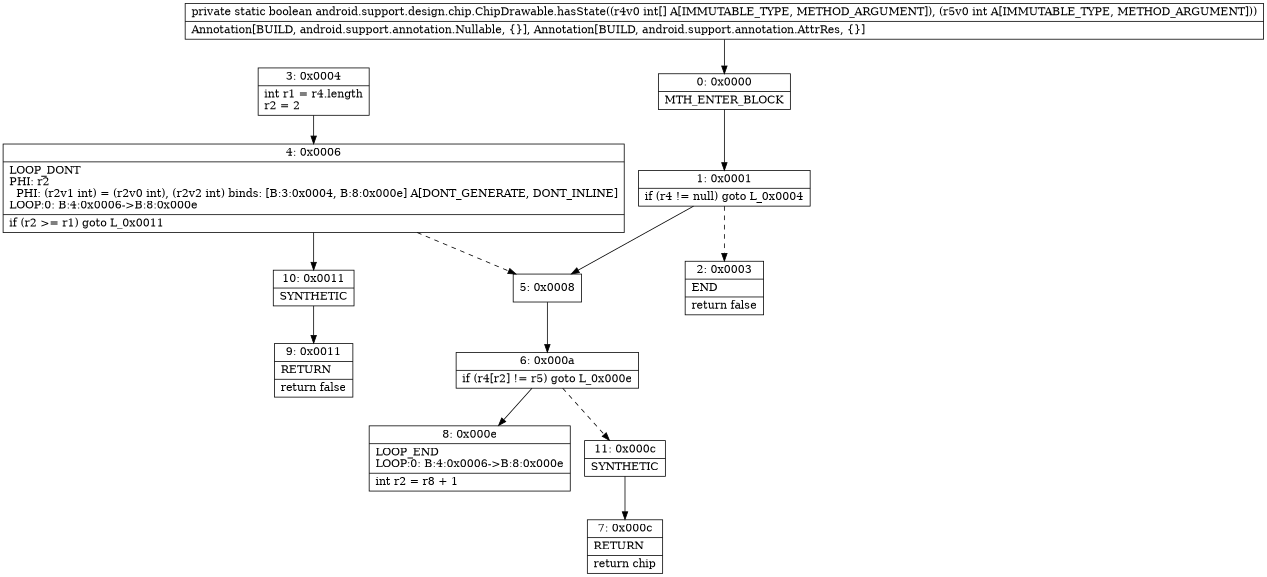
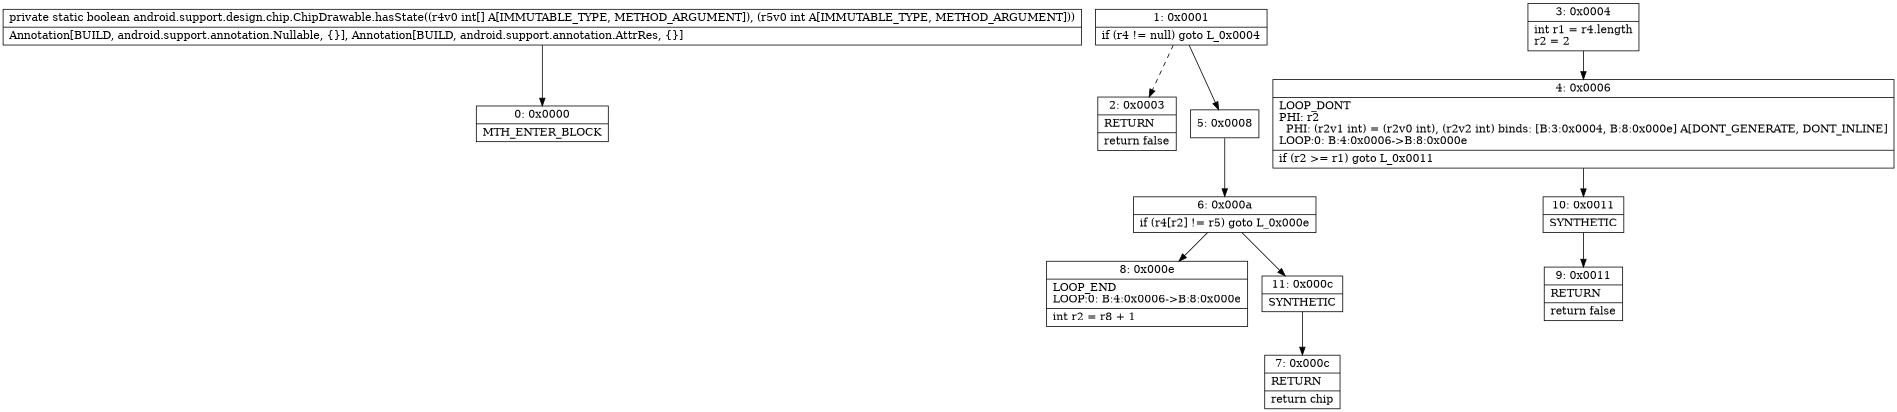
edge "0: 0x0000" -> "1: 0x0001": removed
edge "4: 0x0006" -> "5: 0x0008": removed
node "2: 0x0003": text "END" -> "RETURN"
edge "6: 0x000a" -> "11: 0x000c": style dashed -> solid
